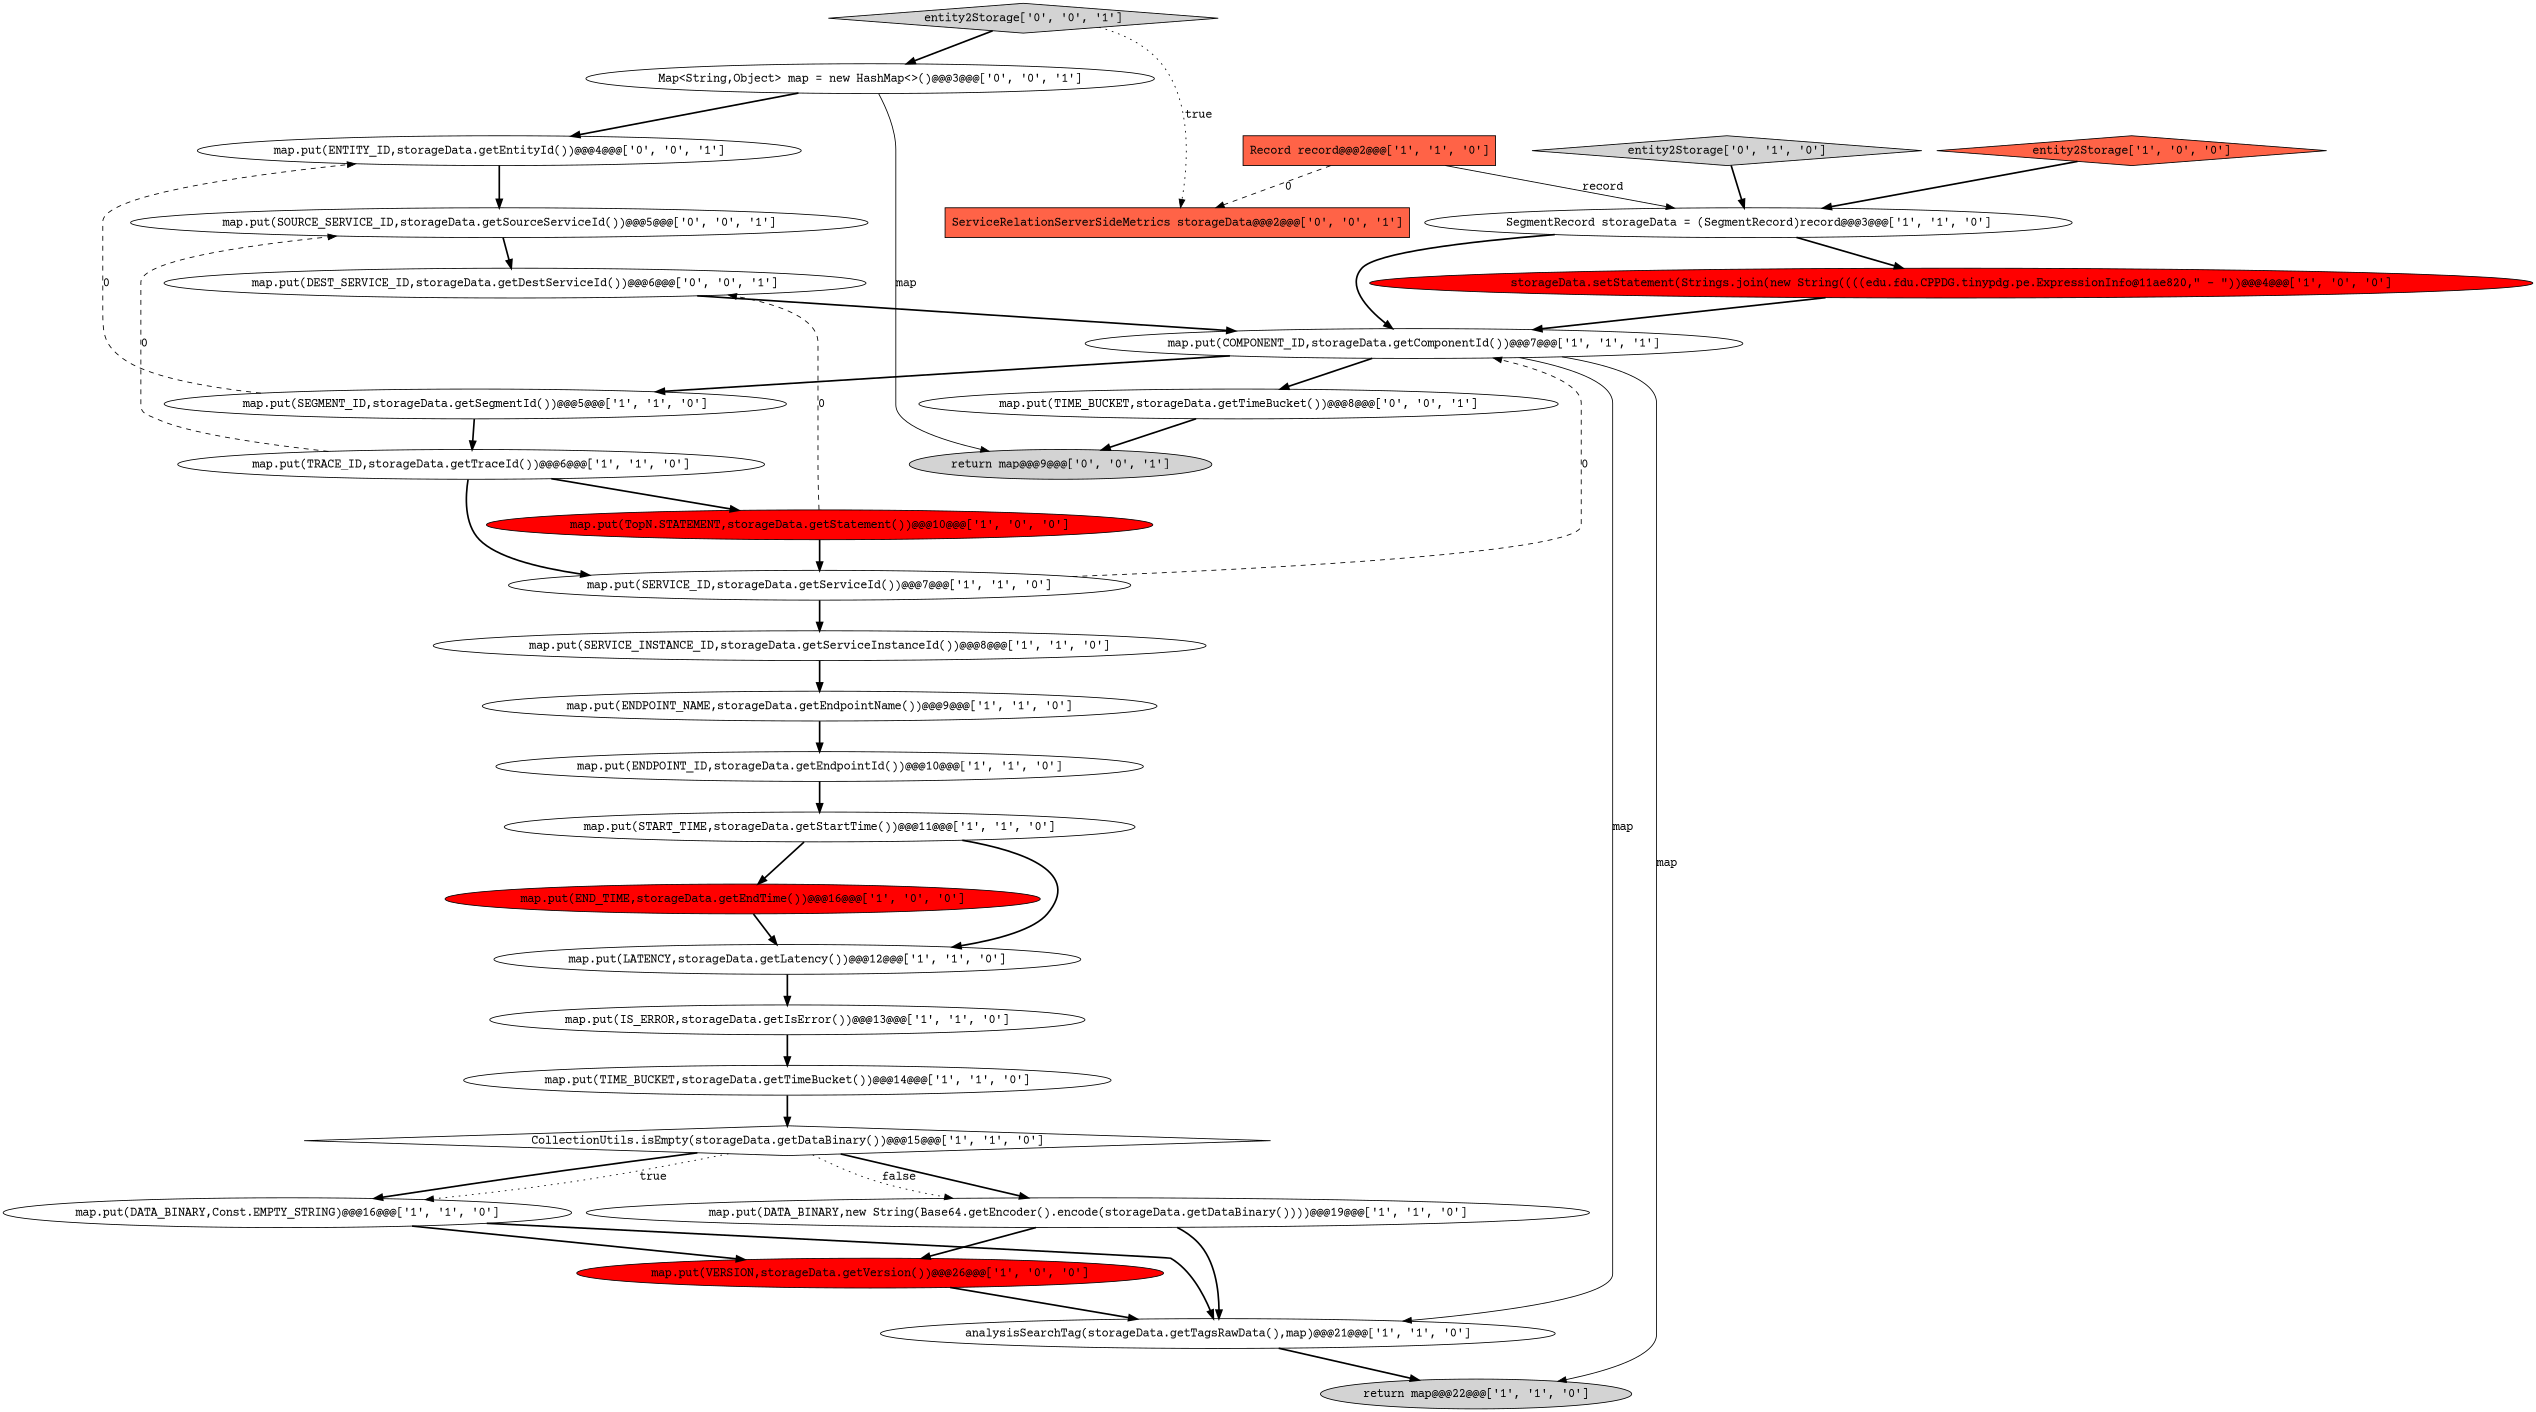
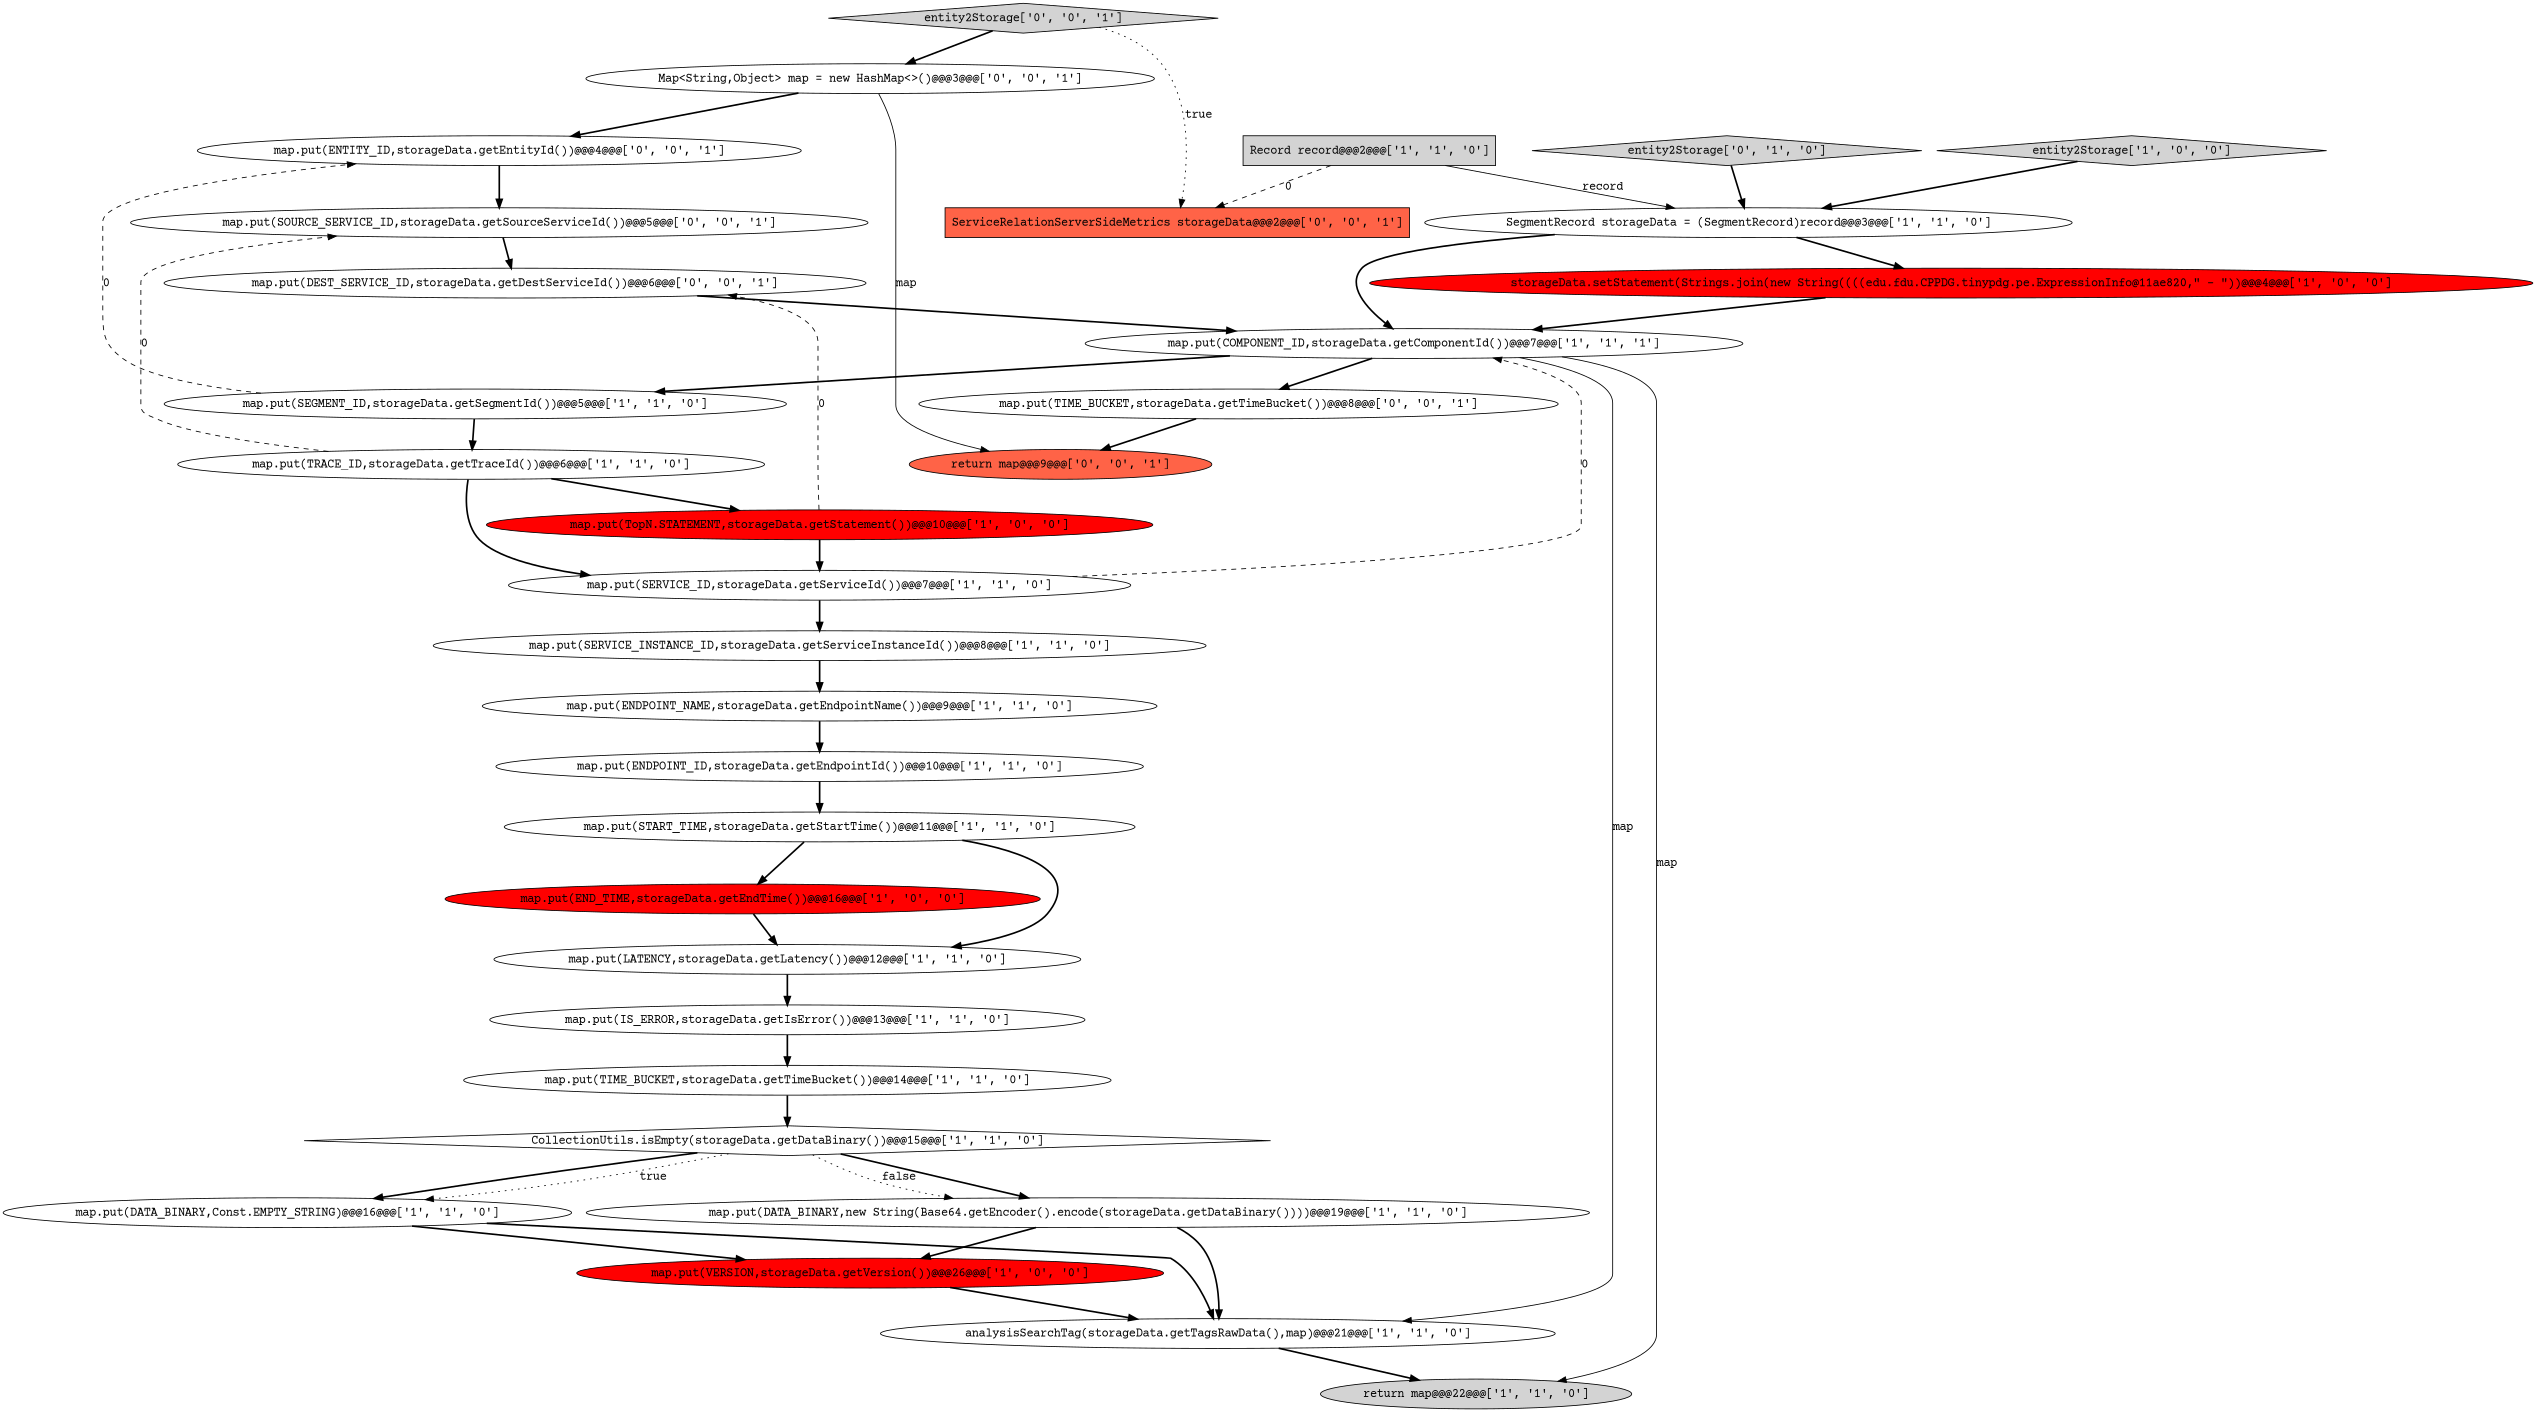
node "Record record@@@2@@@['1', '1', '0']": fillcolor tomato -> lightgray
node "entity2Storage['1', '0', '0']": fillcolor tomato -> lightgray
node "return map@@@9@@@['0', '0', '1']": fillcolor lightgray -> tomato
